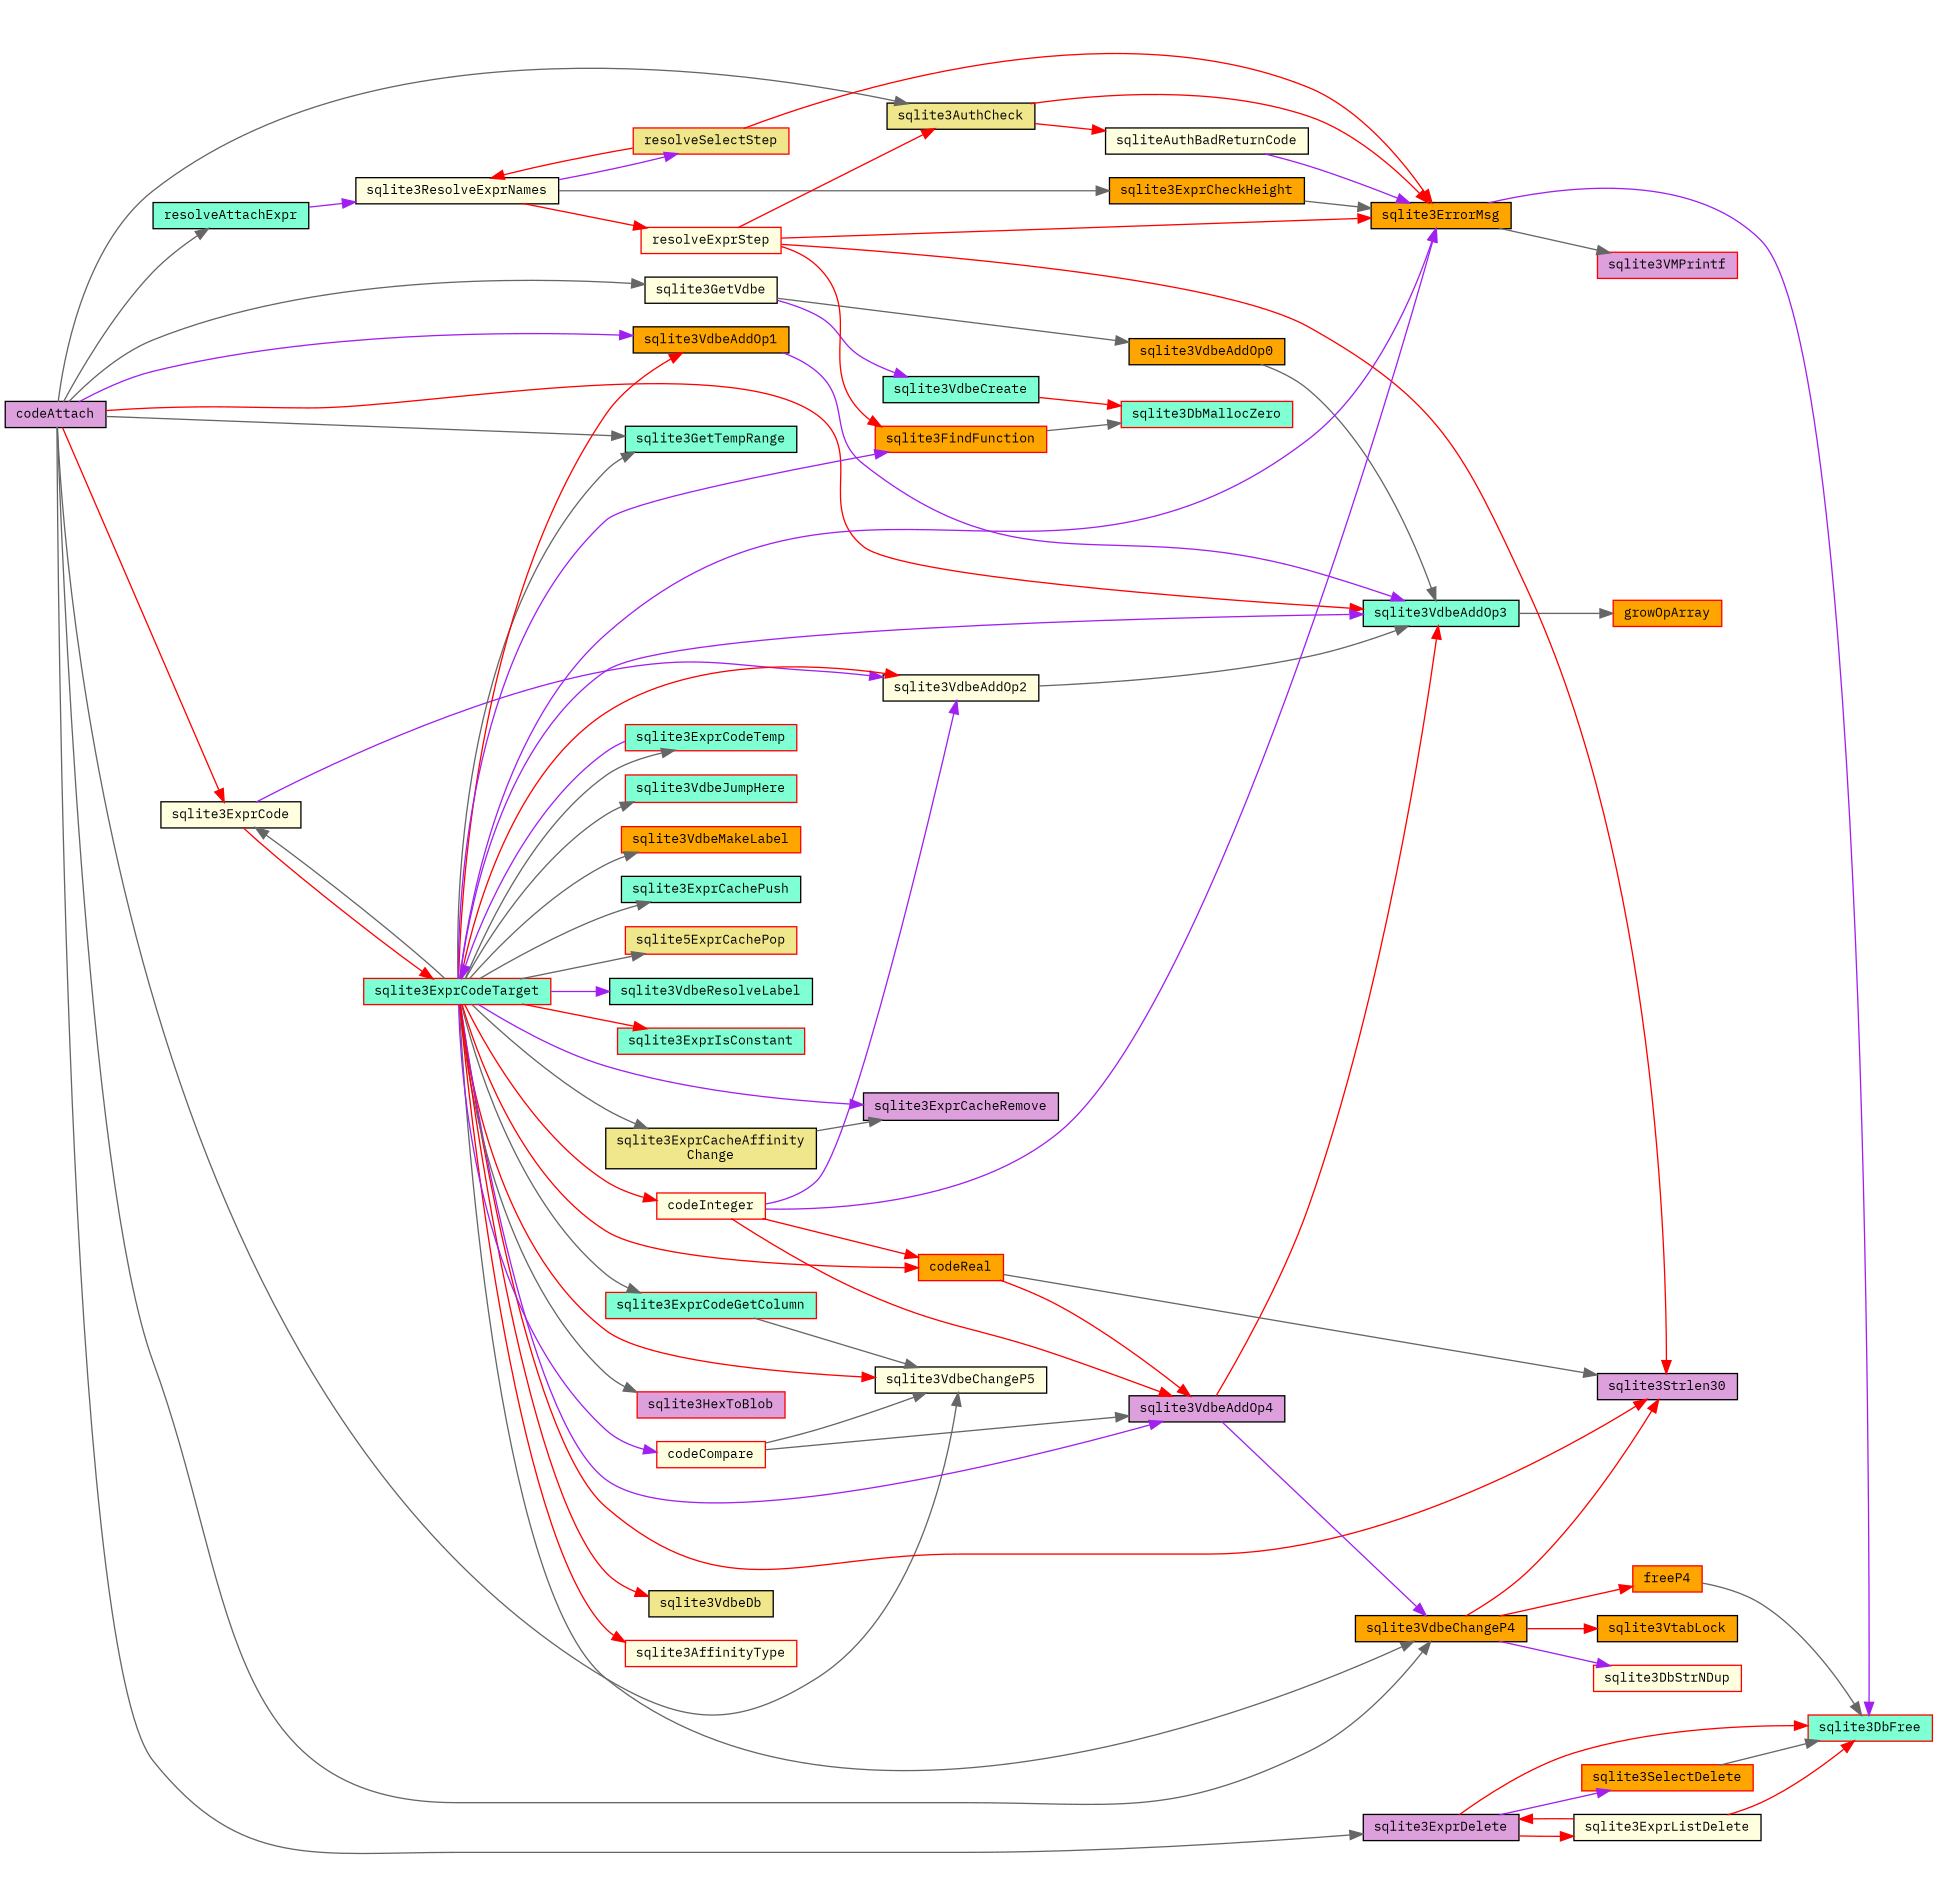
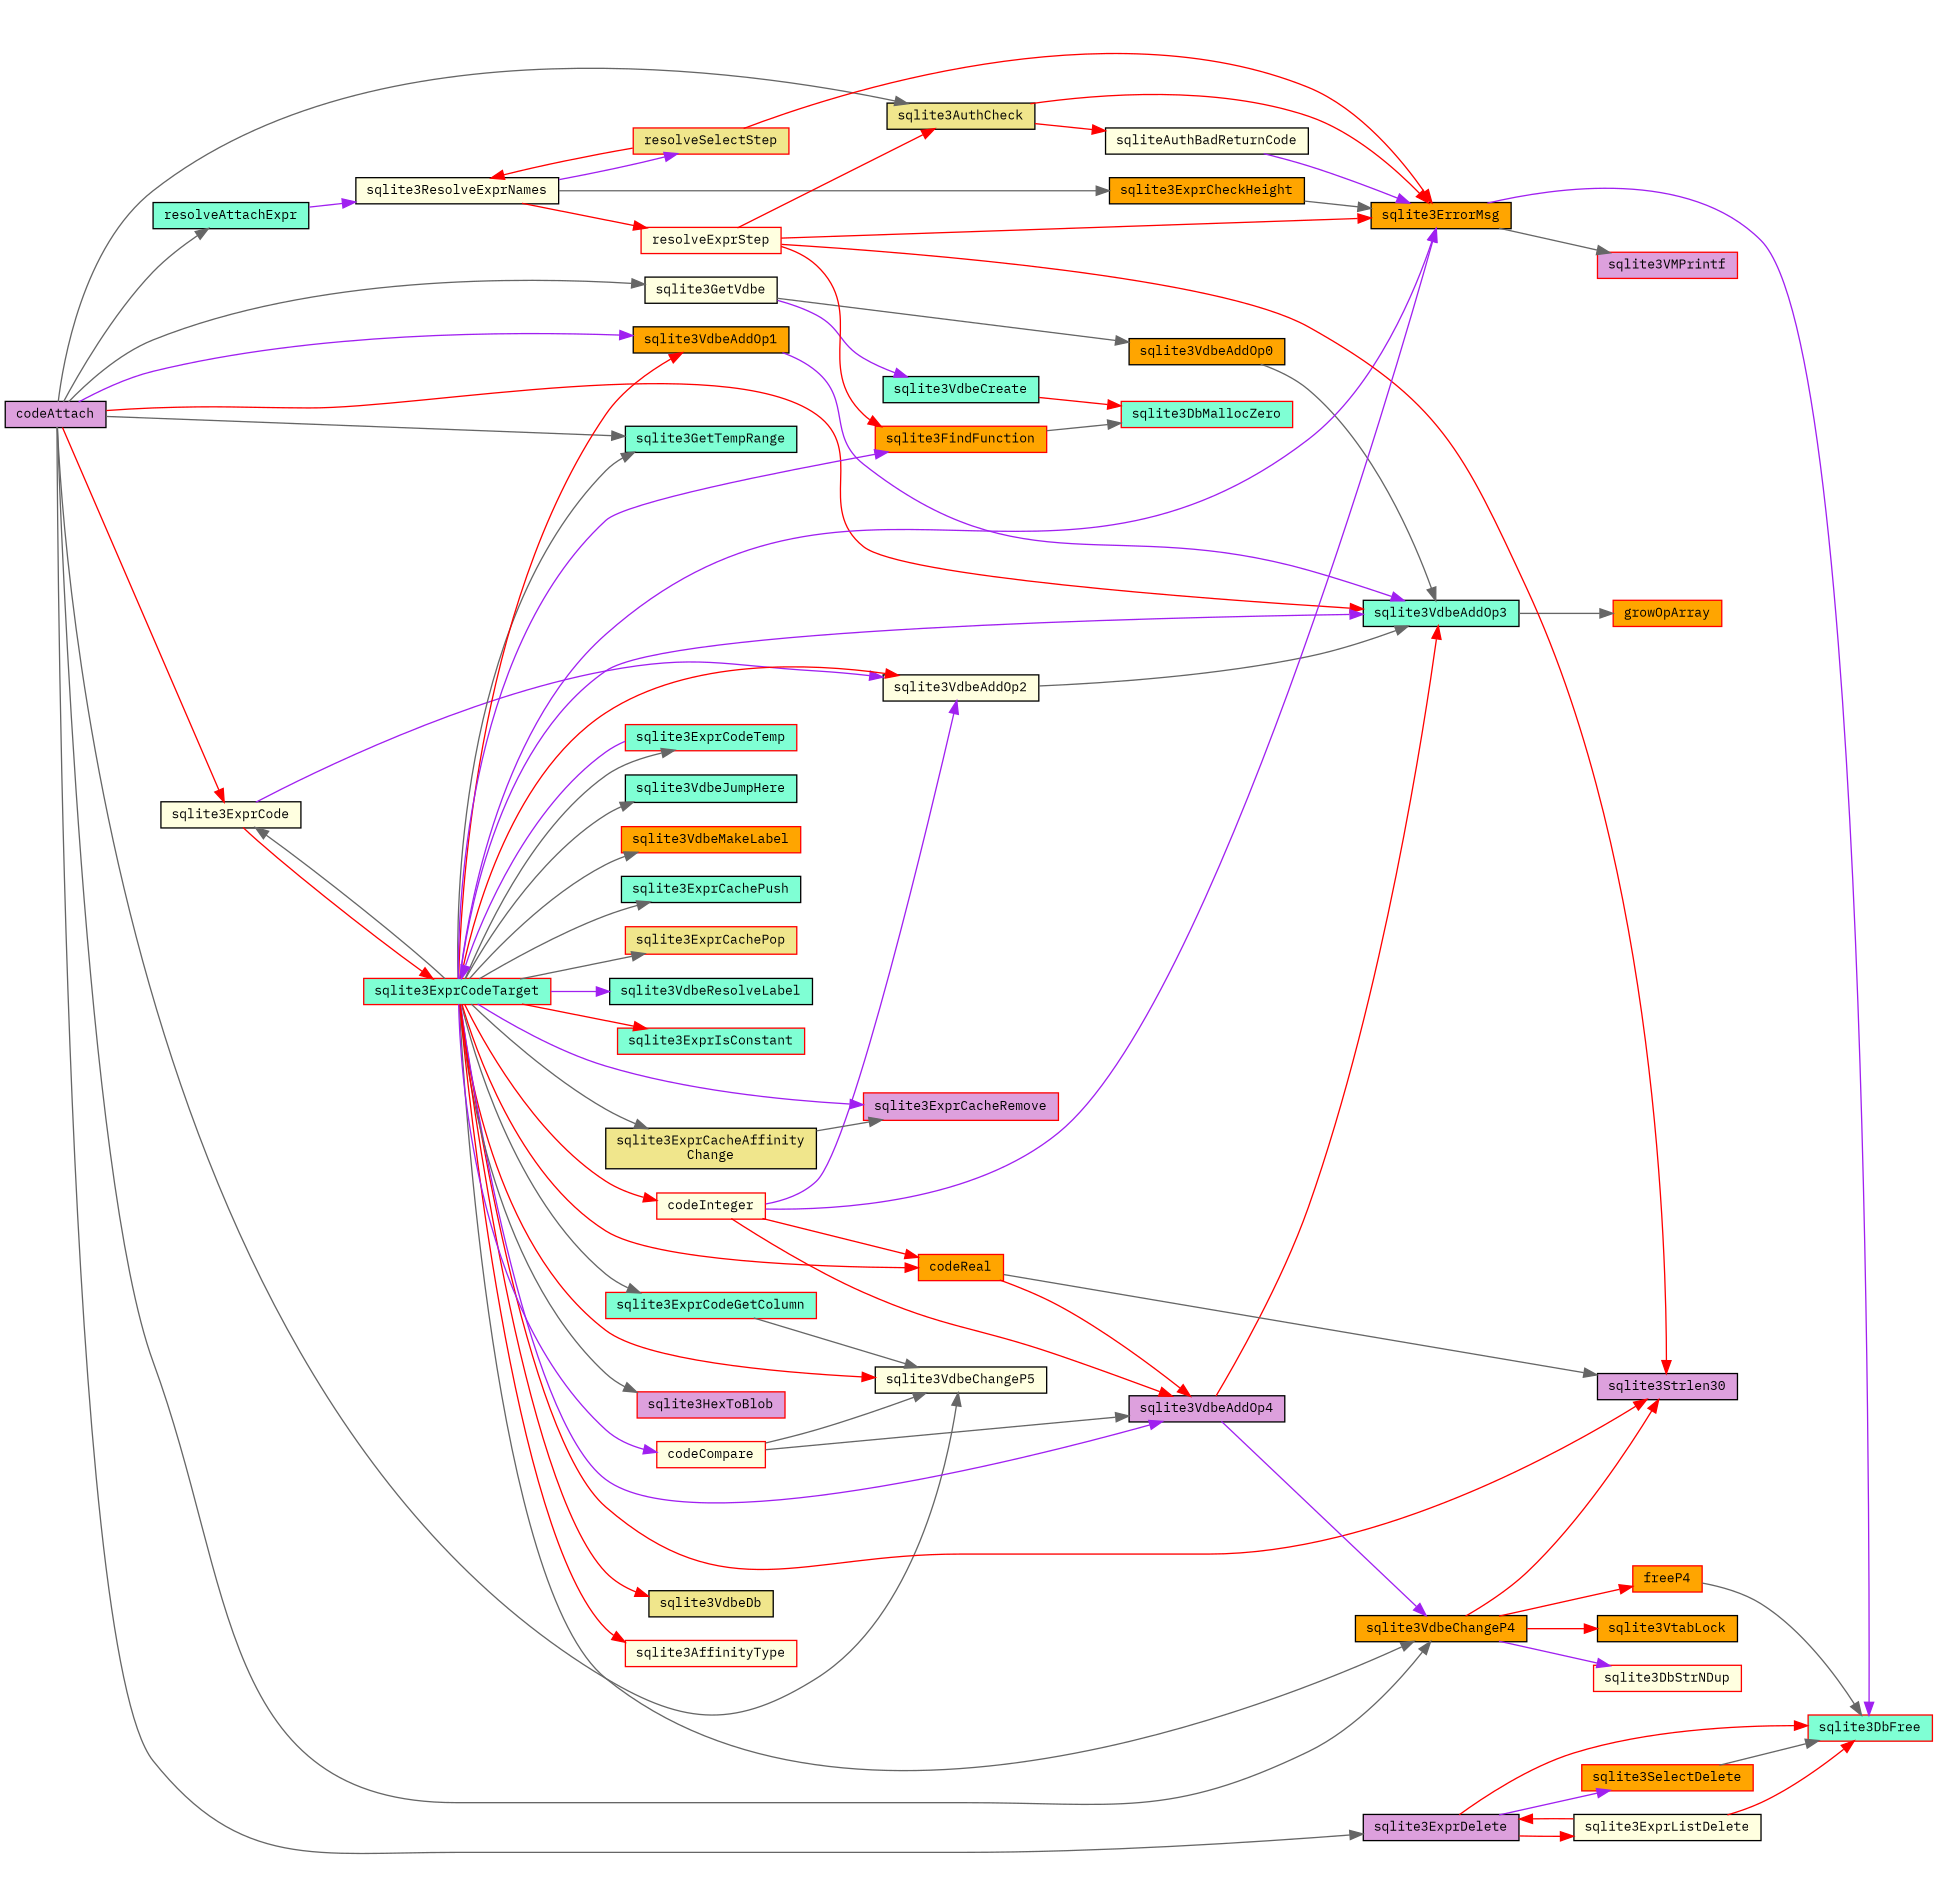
node "sqlite3VdbeJumpHere": color red -> black
node "sqlite5ExprCachePop": label "sqlite5ExprCachePop" -> "sqlite3ExprCachePop"
node "sqlite3ExprCacheRemove": color black -> red
